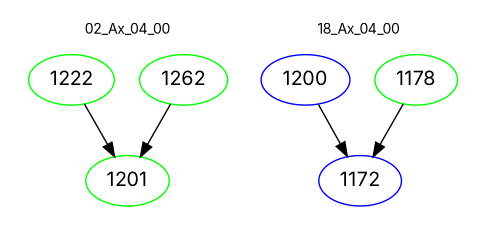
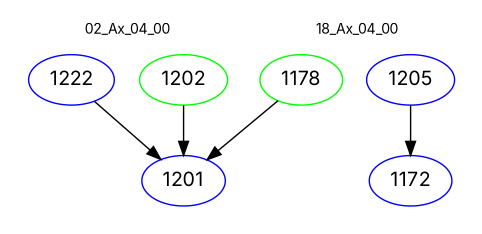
node "1222": color green -> blue
node "1262": label "1262" -> "1202"
node "1200": label "1200" -> "1205"
edge "1178" -> "1172": now "1178" -> "1201"
node "1201": color green -> blue
